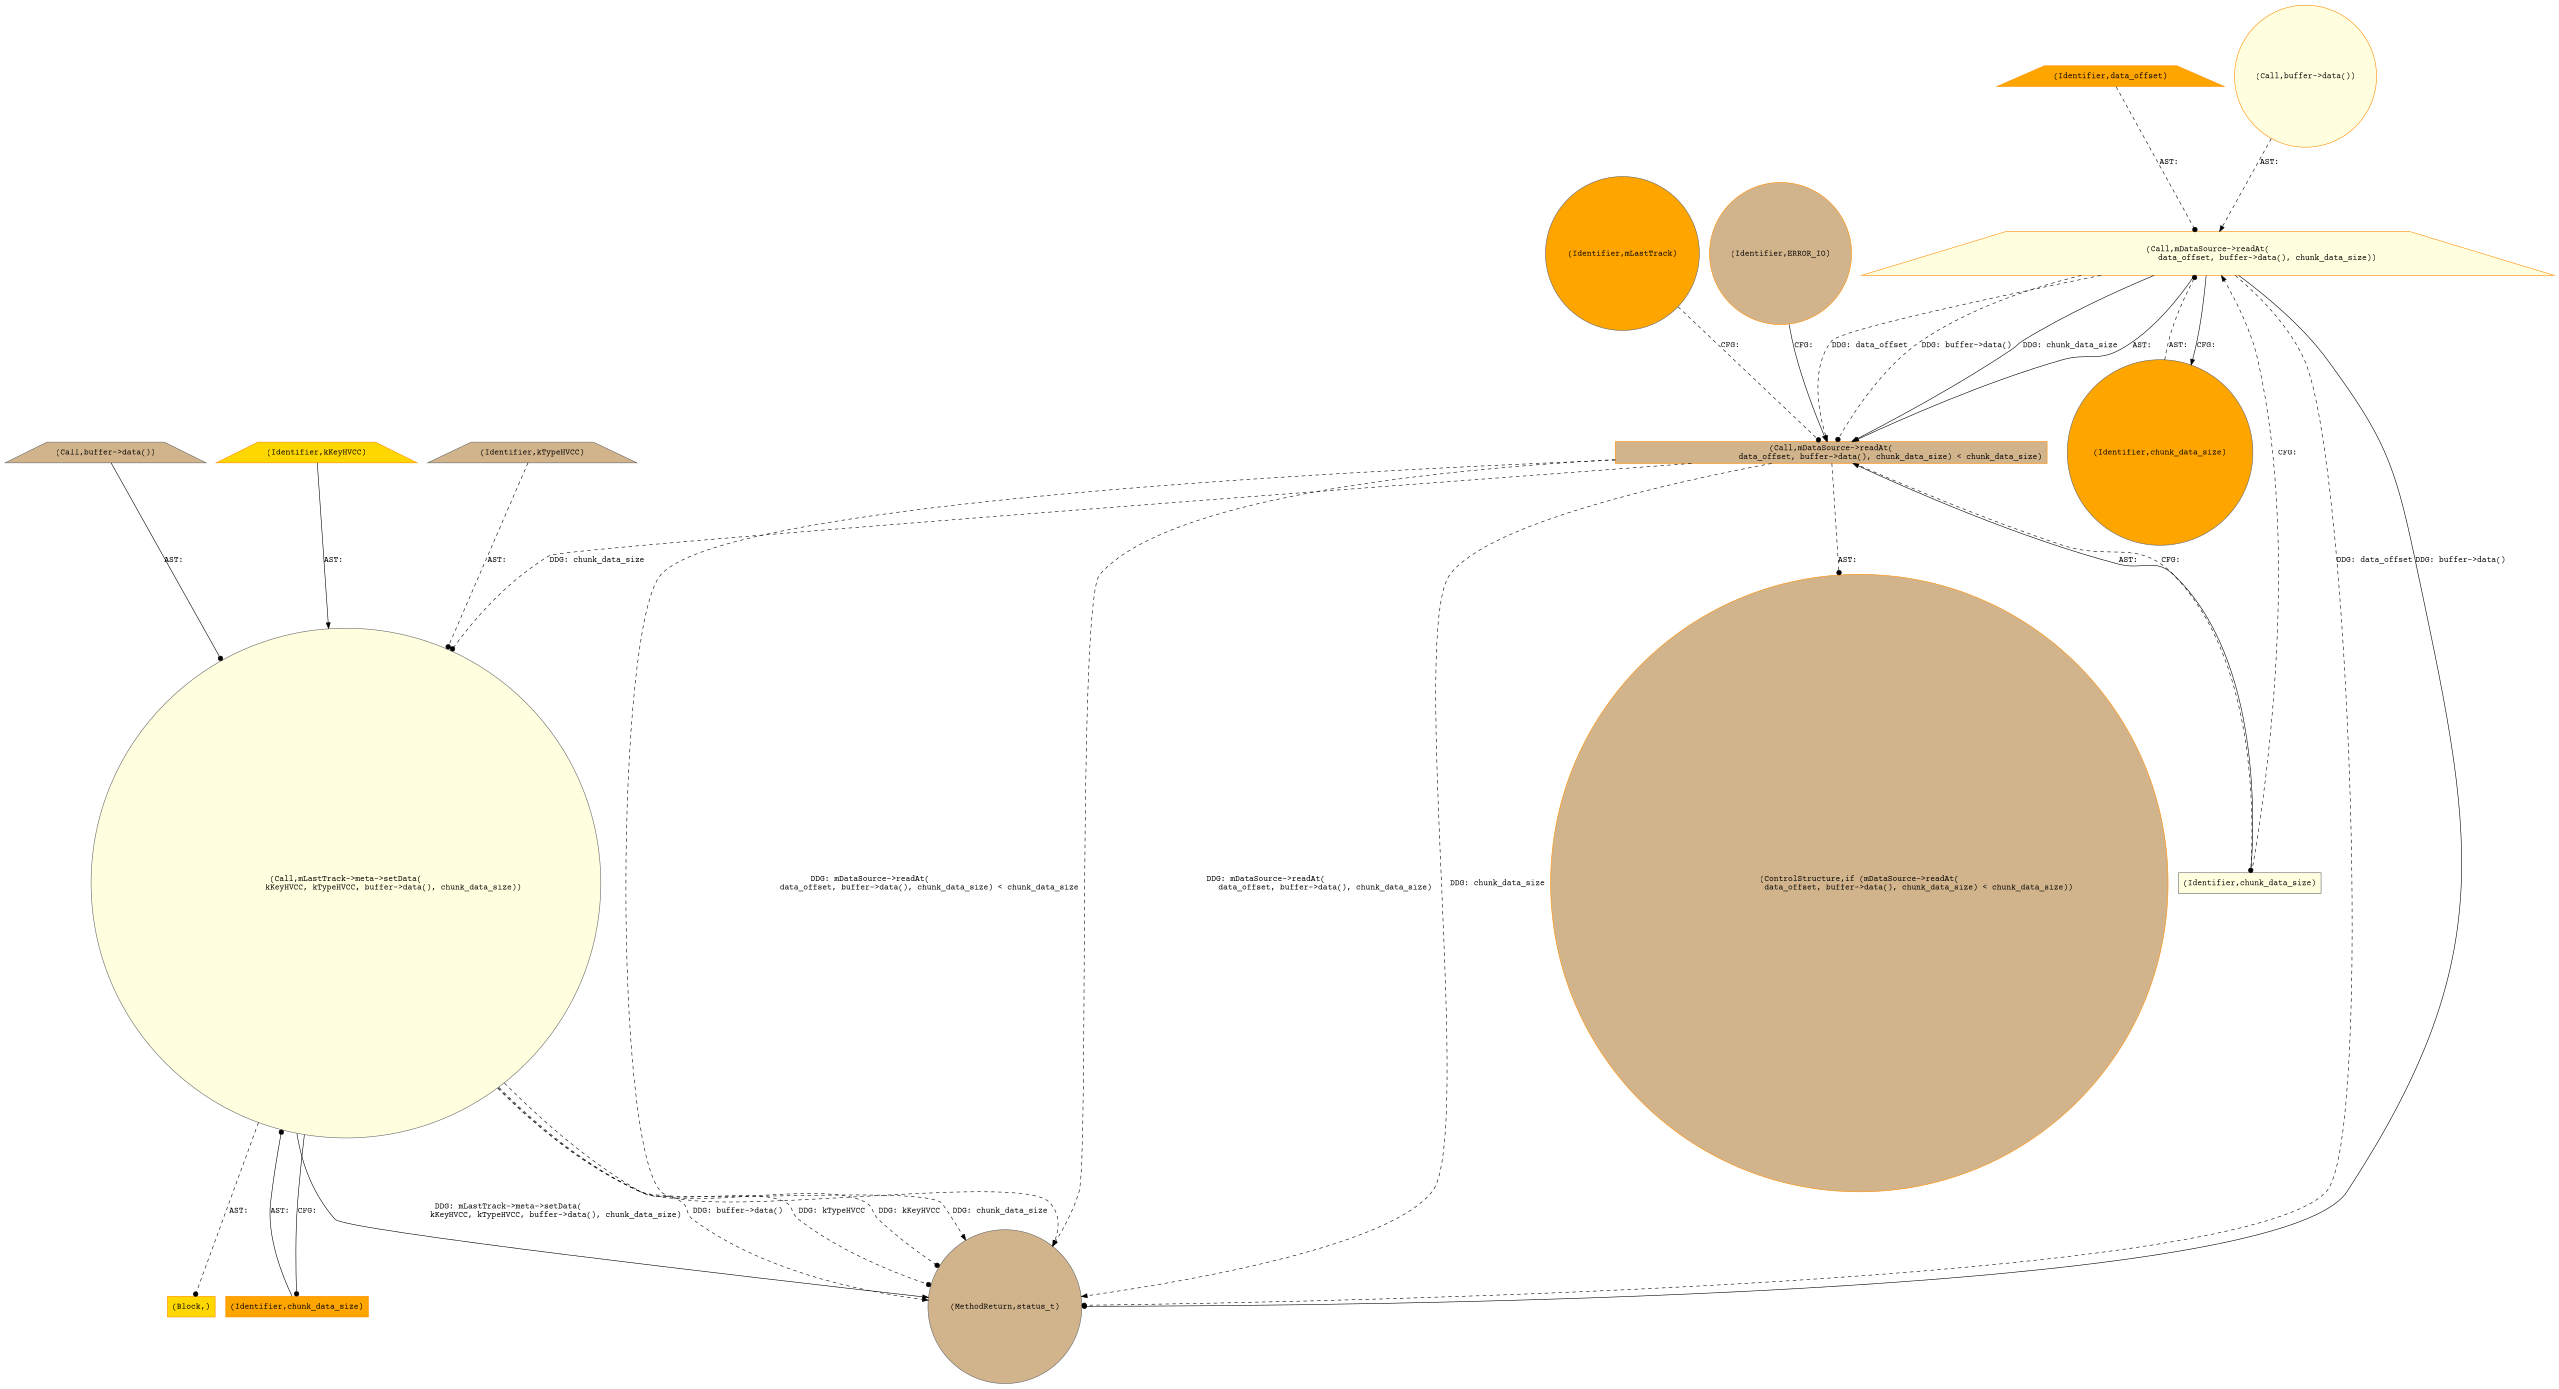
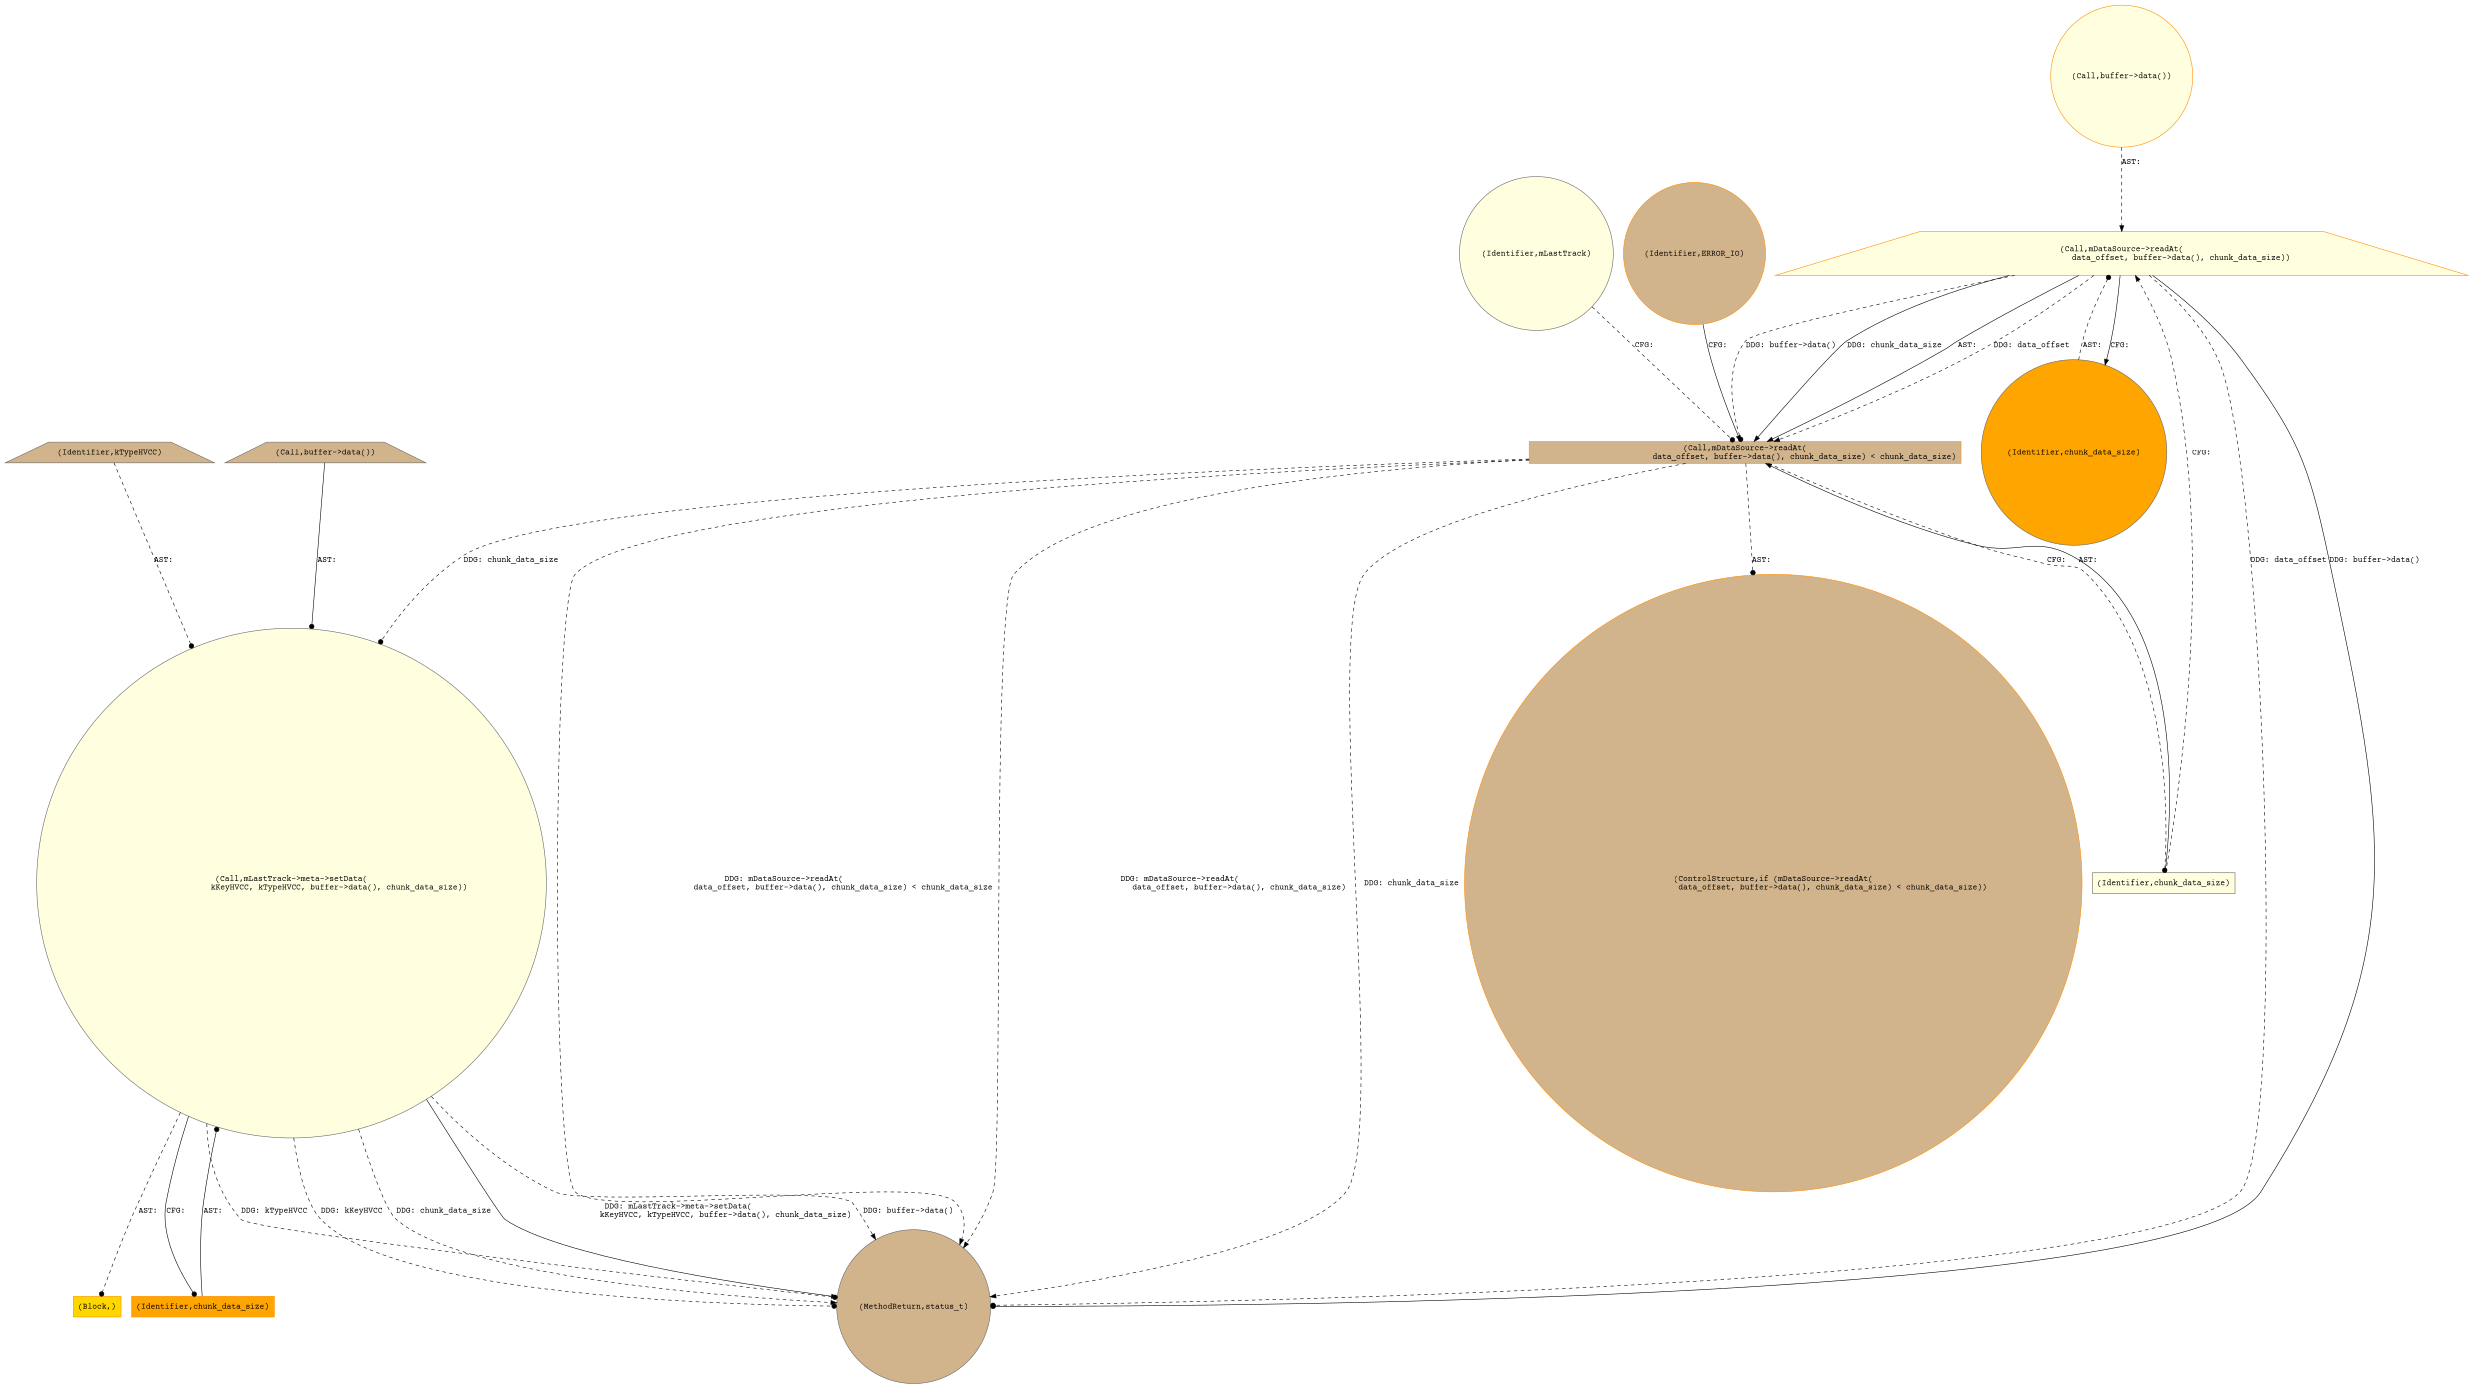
node "(Identifier,data_offset)": removed
node "(Identifier,mLastTrack)": fillcolor orange -> lightyellow
node "(Identifier,kKeyHVCC)": removed
